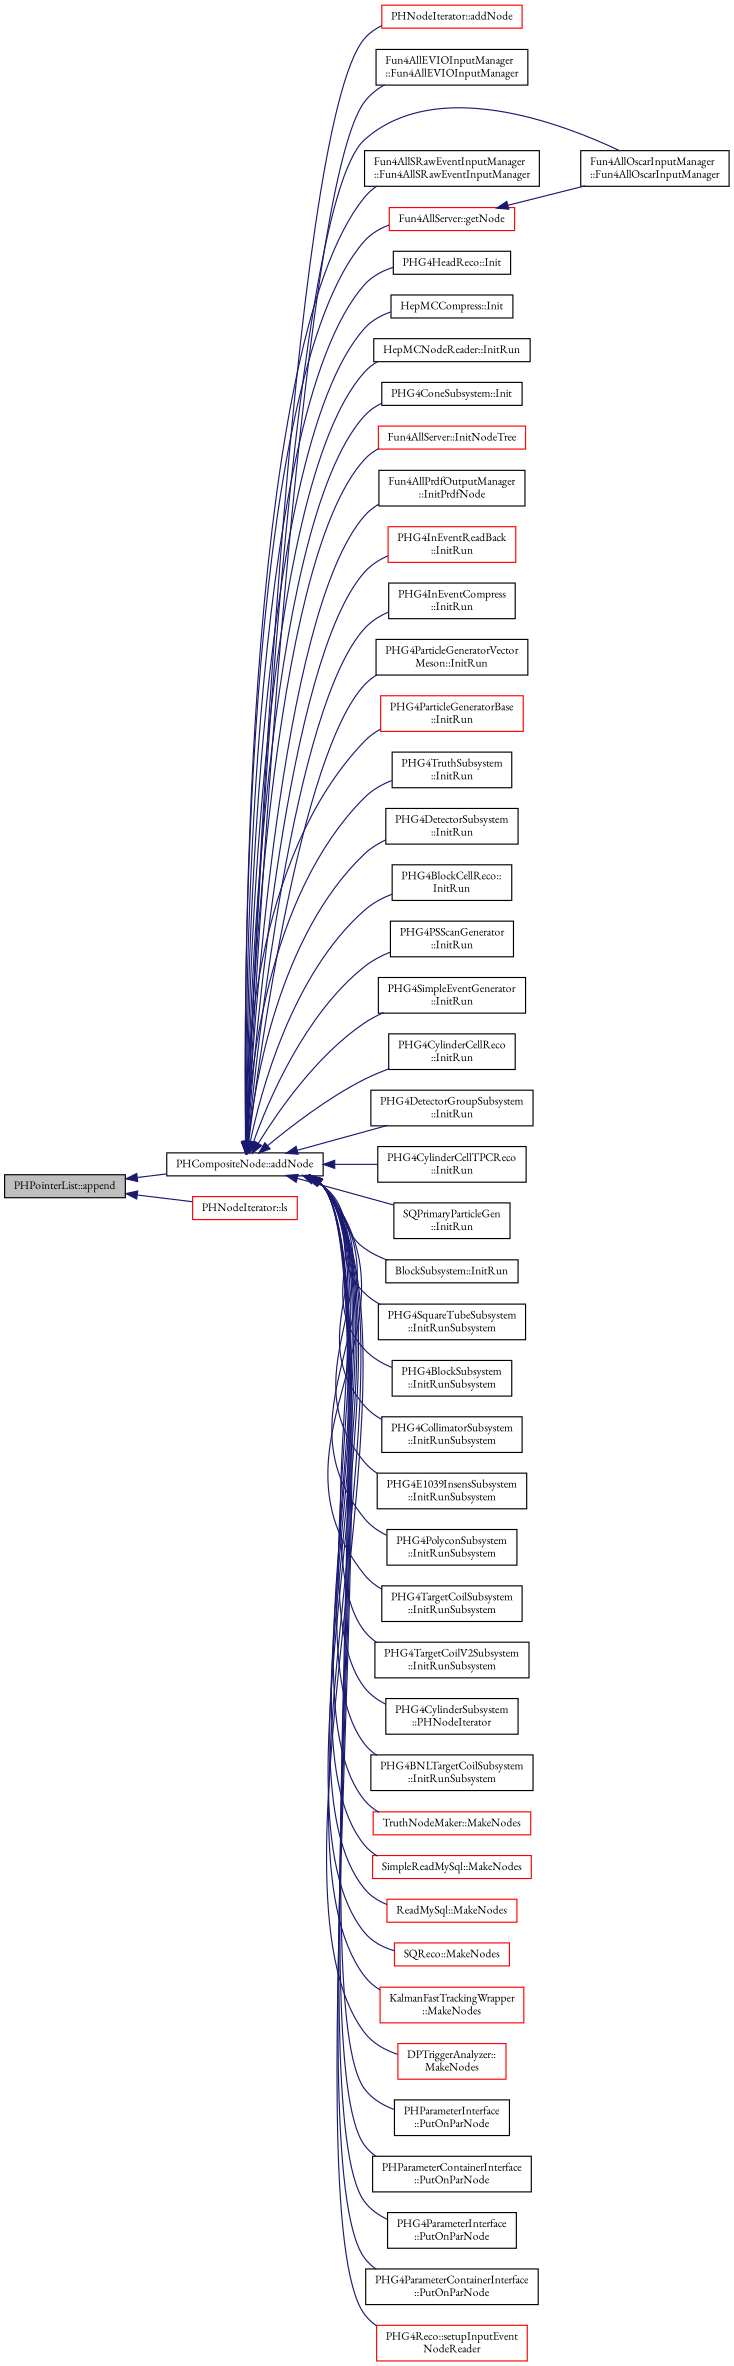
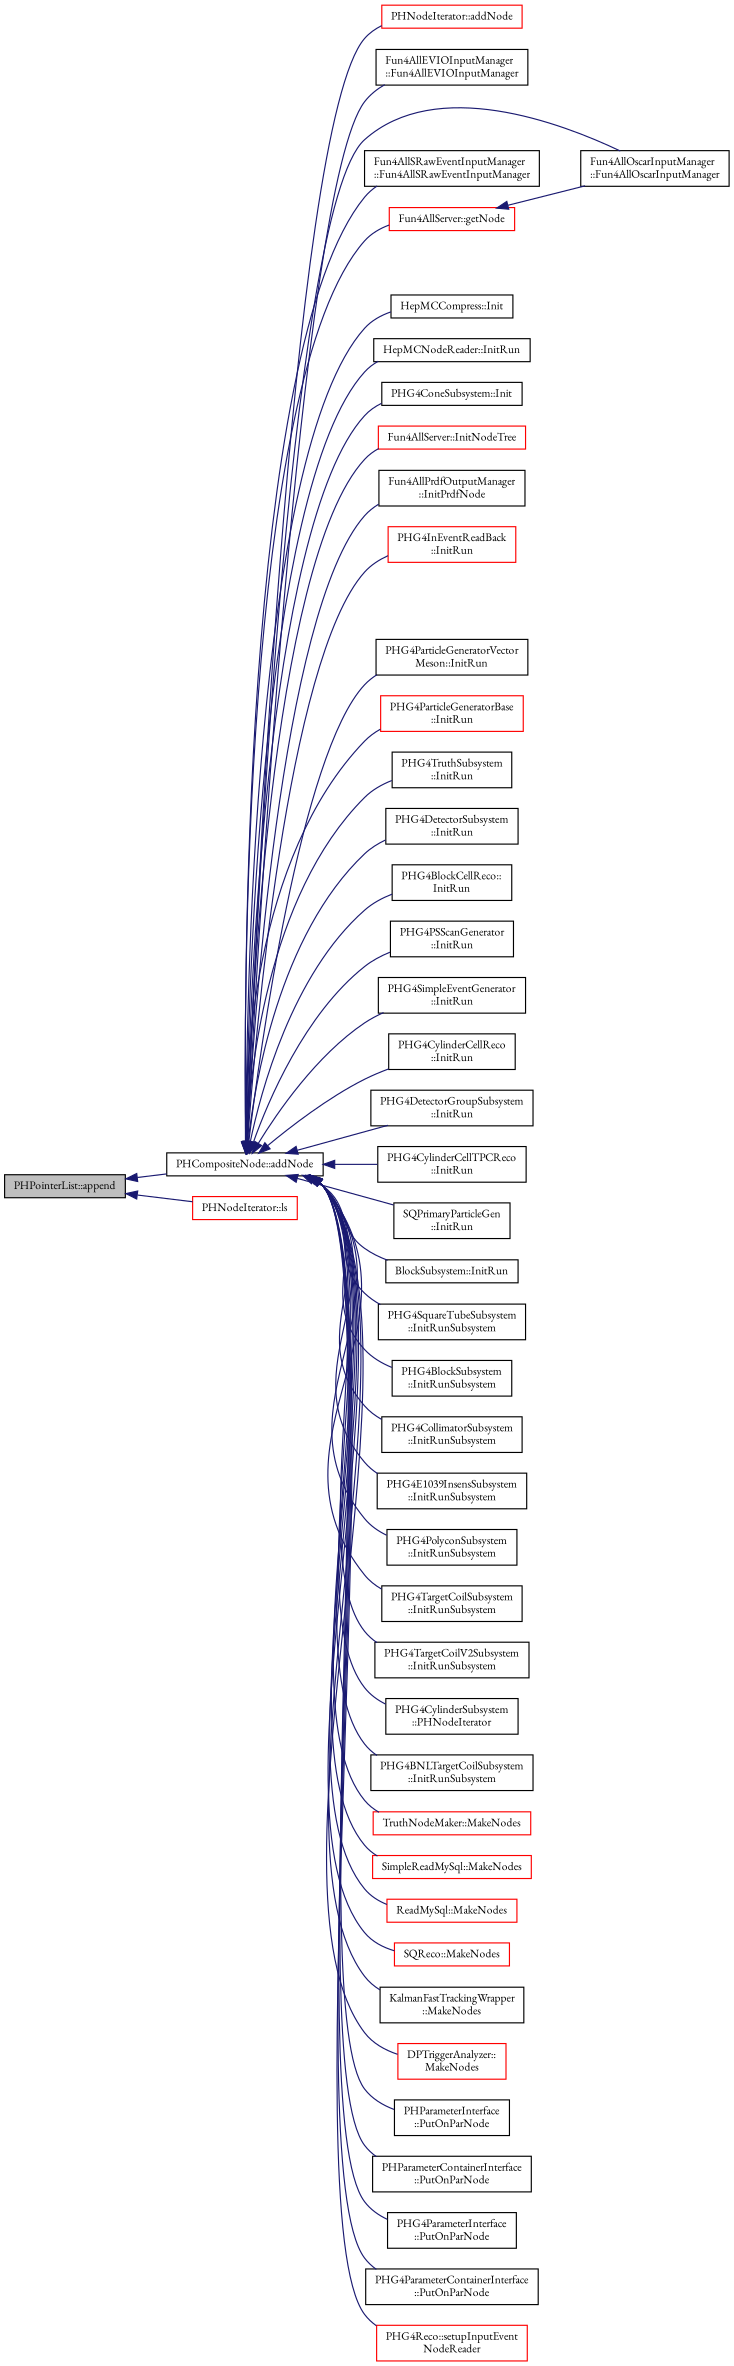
node "PHG4HeadReco::Init": removed
node "PHG4InEventCompress ::InitRun": removed
node "KalmanFastTrackingWrapper ::MakeNodes": color red -> black
